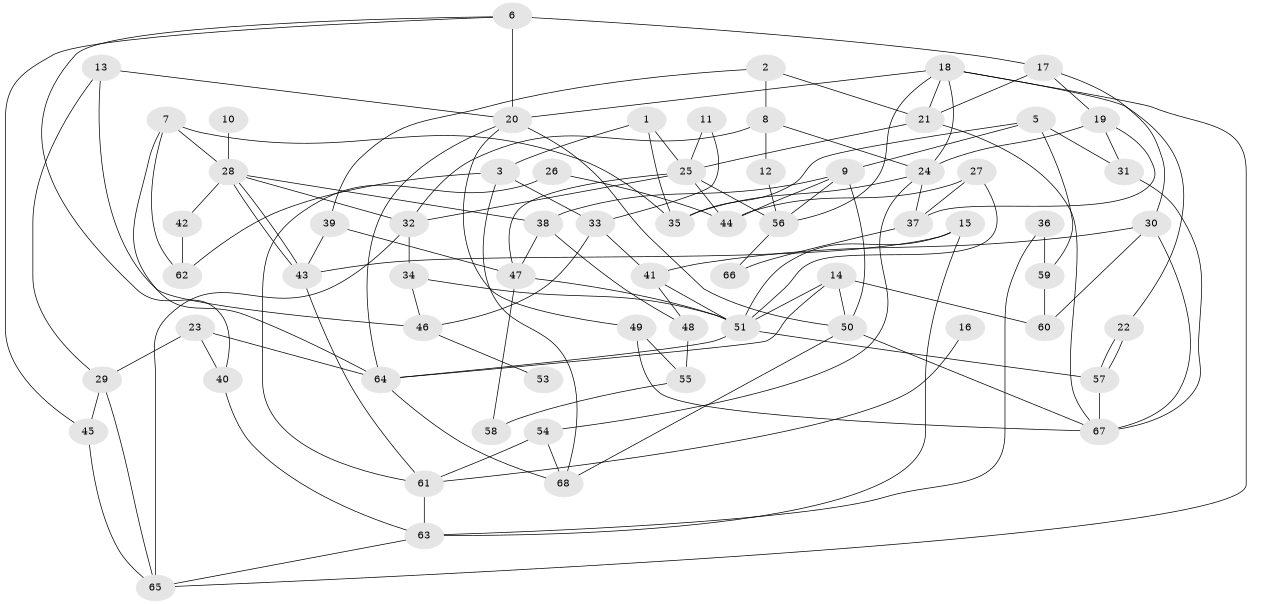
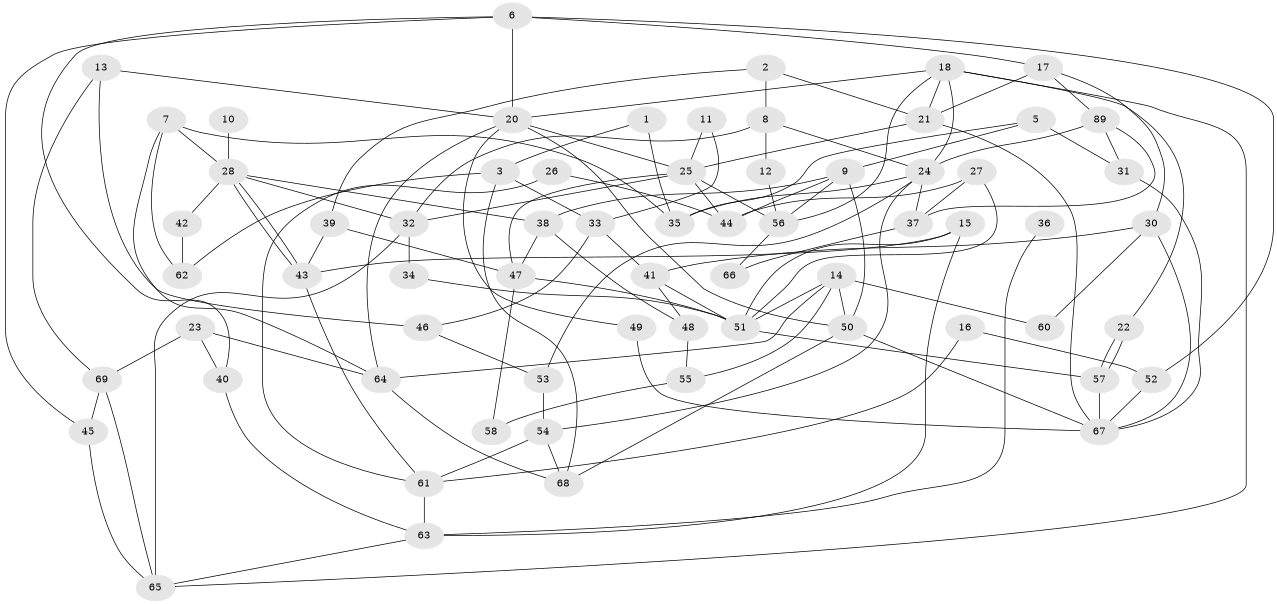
node "19": label "19" -> "89"
edge "1" -- "25": now "20" -- "25"
edge "24" -- "53": added
node "59": removed
edge "34" -- "46": removed
edge "49" -- "55": now "14" -- "55"
edge "51" -- "64": removed
node "29": label "29" -> "69"
node "52": added
edge "53" -- "54": added
